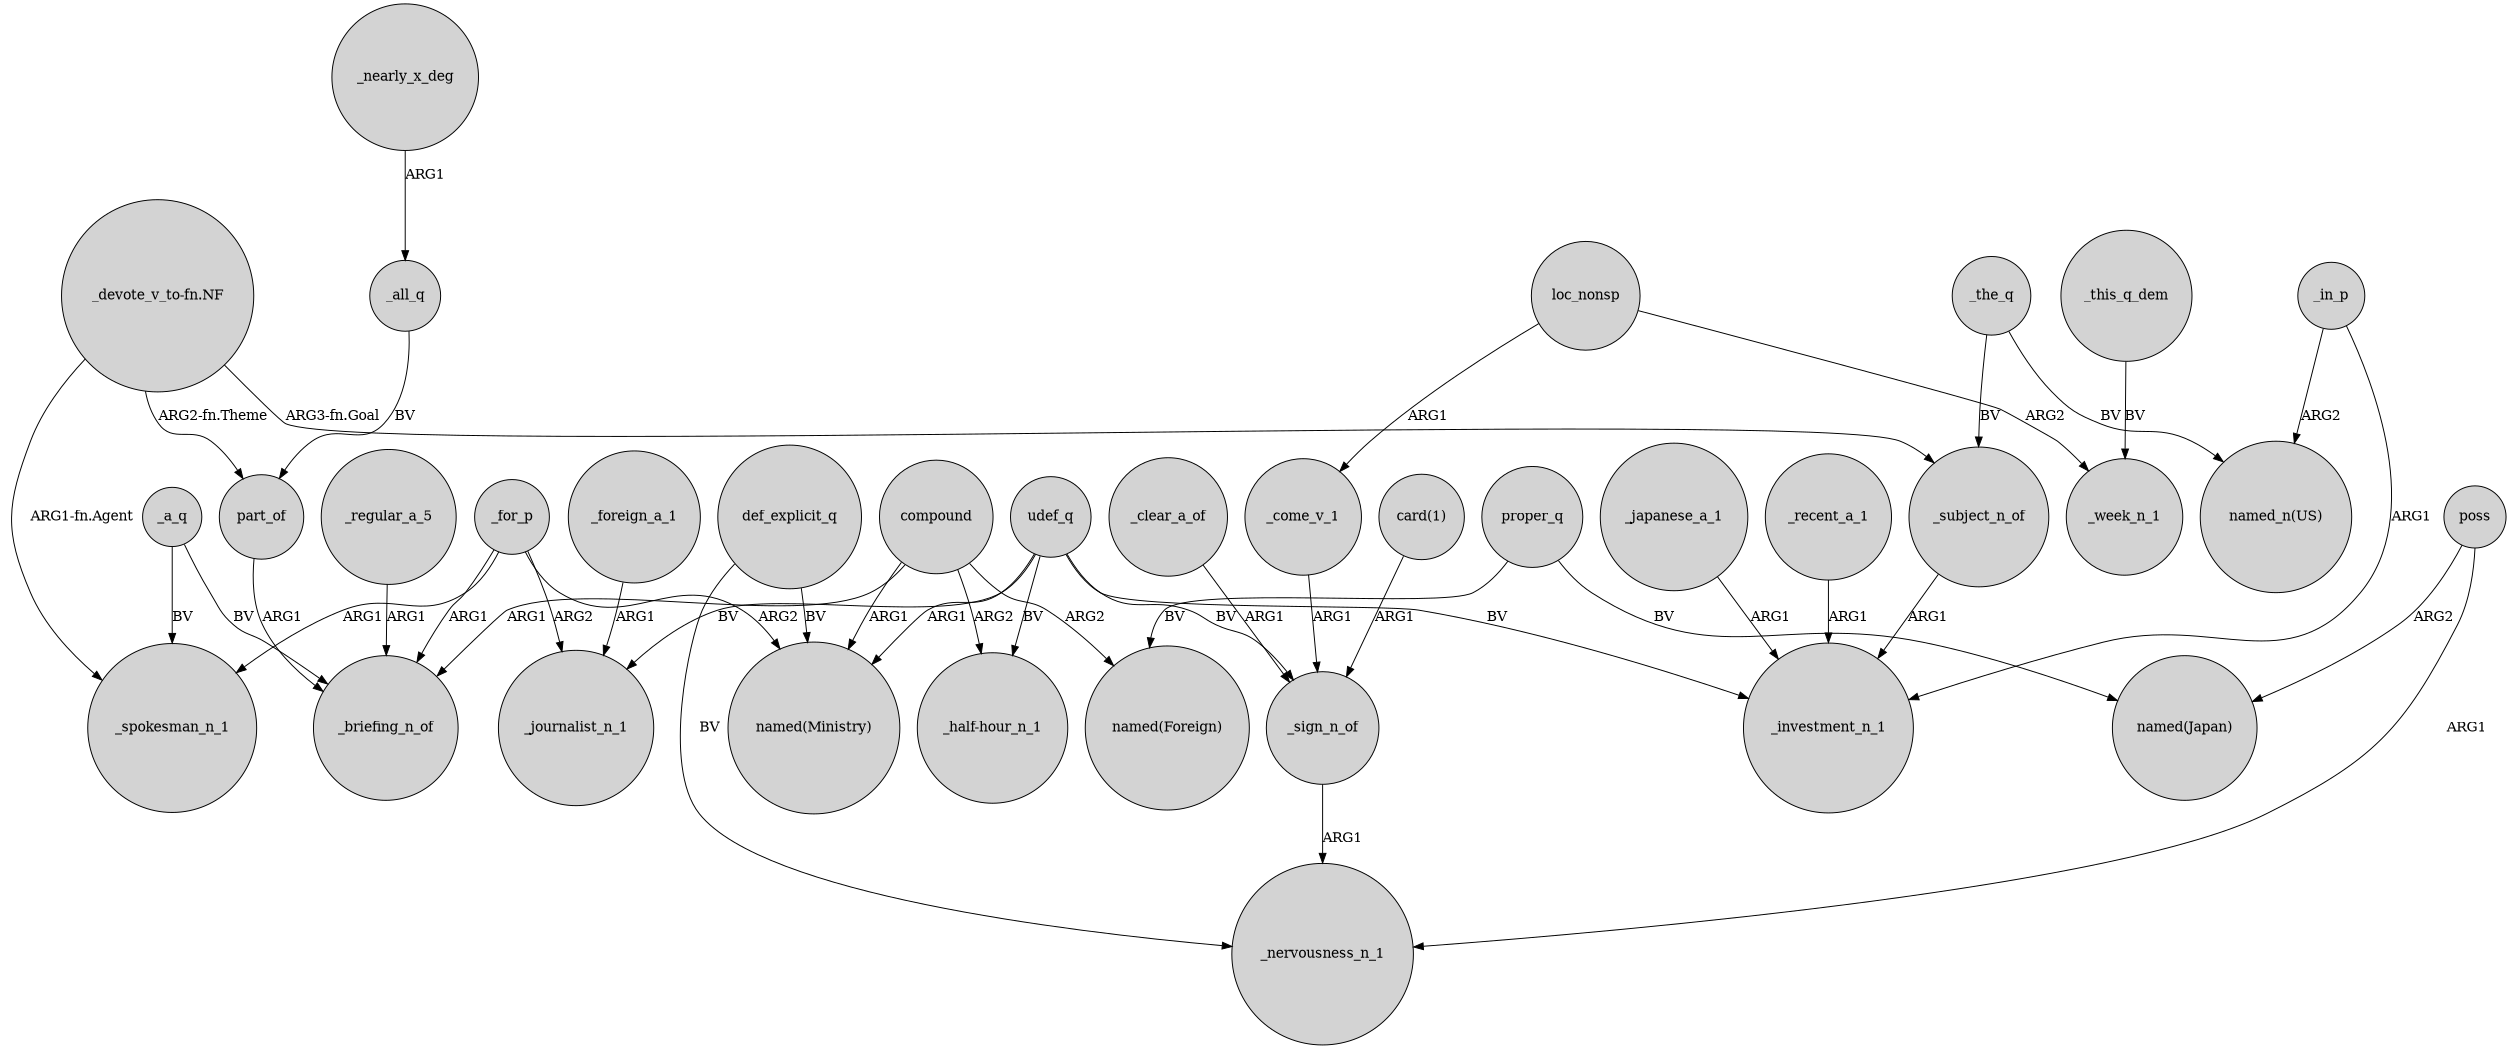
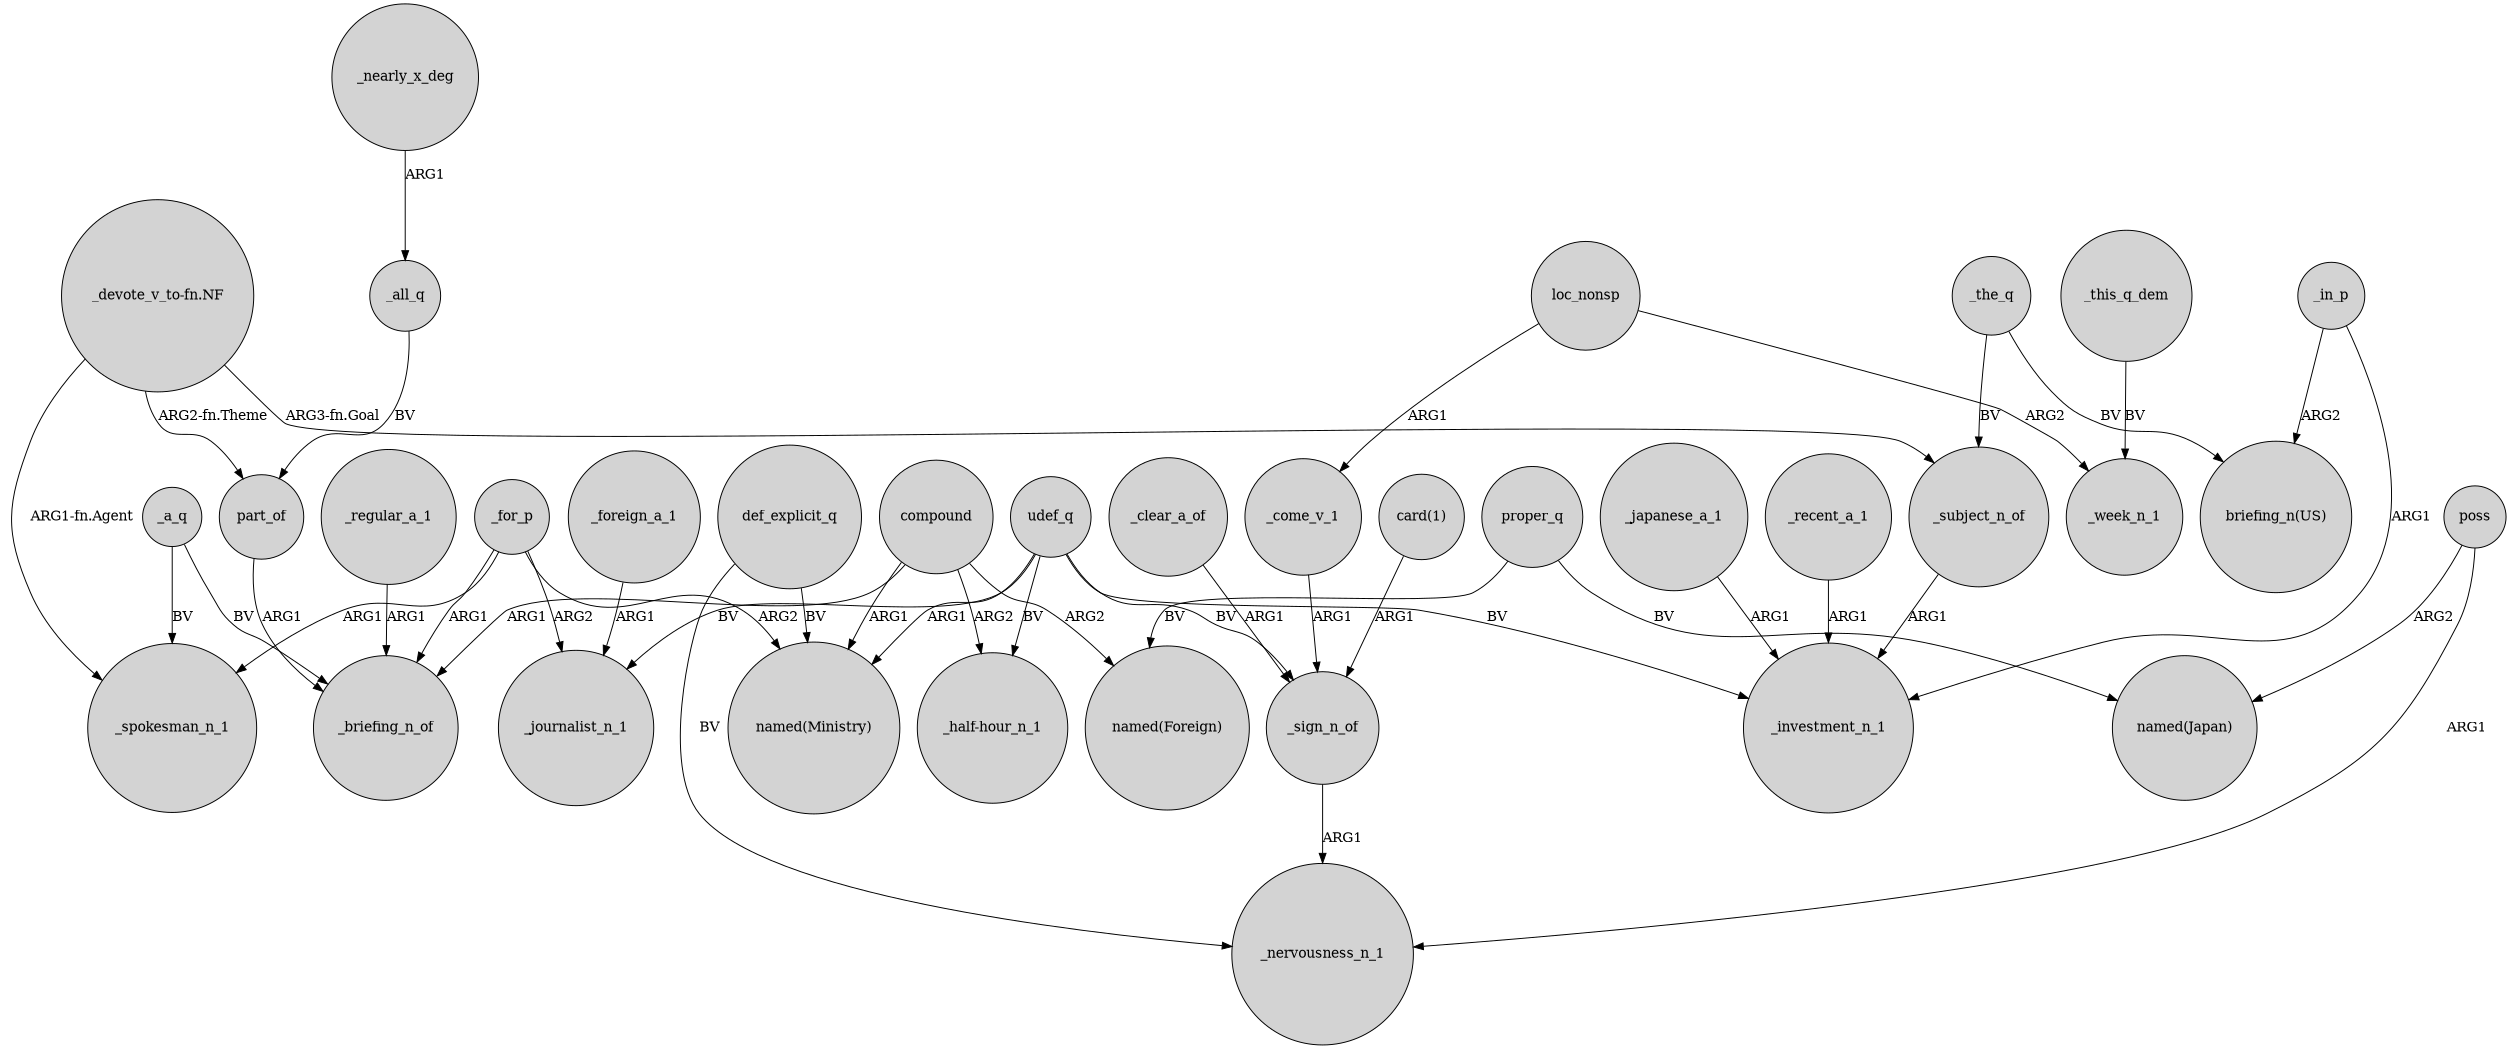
node "_regular_a_5": label "_regular_a_5" -> "_regular_a_1"
node "named_n(US)": label "named_n(US)" -> "briefing_n(US)"
